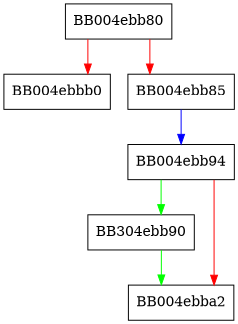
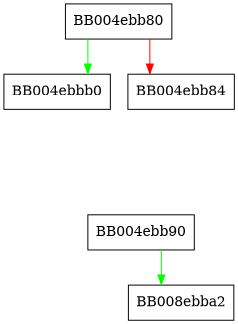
edge "BB004ebb80" -> "BB004ebbb0": color red -> green
node "BB004ebb85": label "BB004ebb85" -> "BB004ebb84"
node "BB004ebb94": removed
node "BB304ebb90": label "BB304ebb90" -> "BB004ebb90"
node "BB004ebba2": label "BB004ebba2" -> "BB008ebba2"
